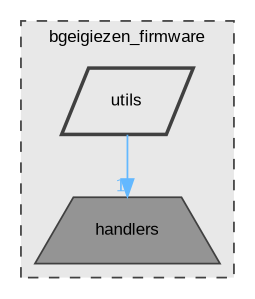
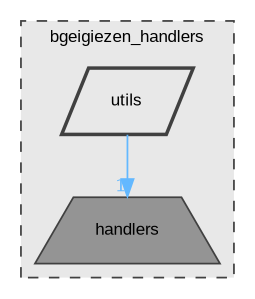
cluster "bgeigiezen_firmware": label "bgeigiezen_firmware" -> "bgeigiezen_handlers"
